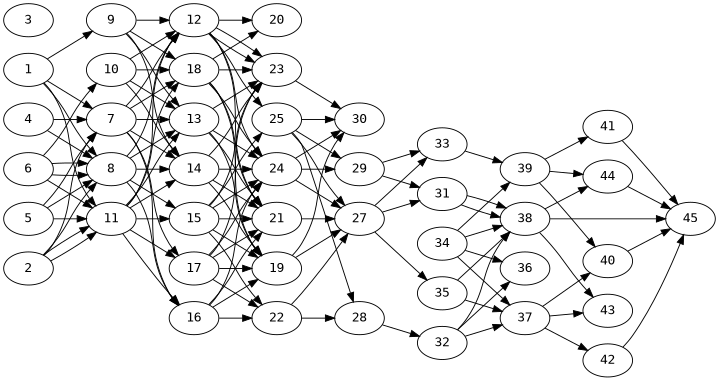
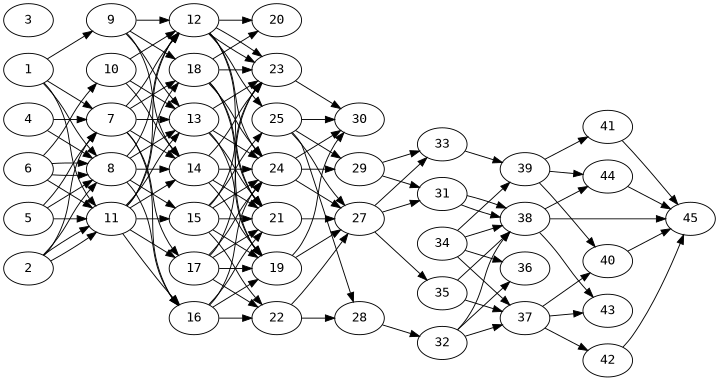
edge "10" -> "18": removed
